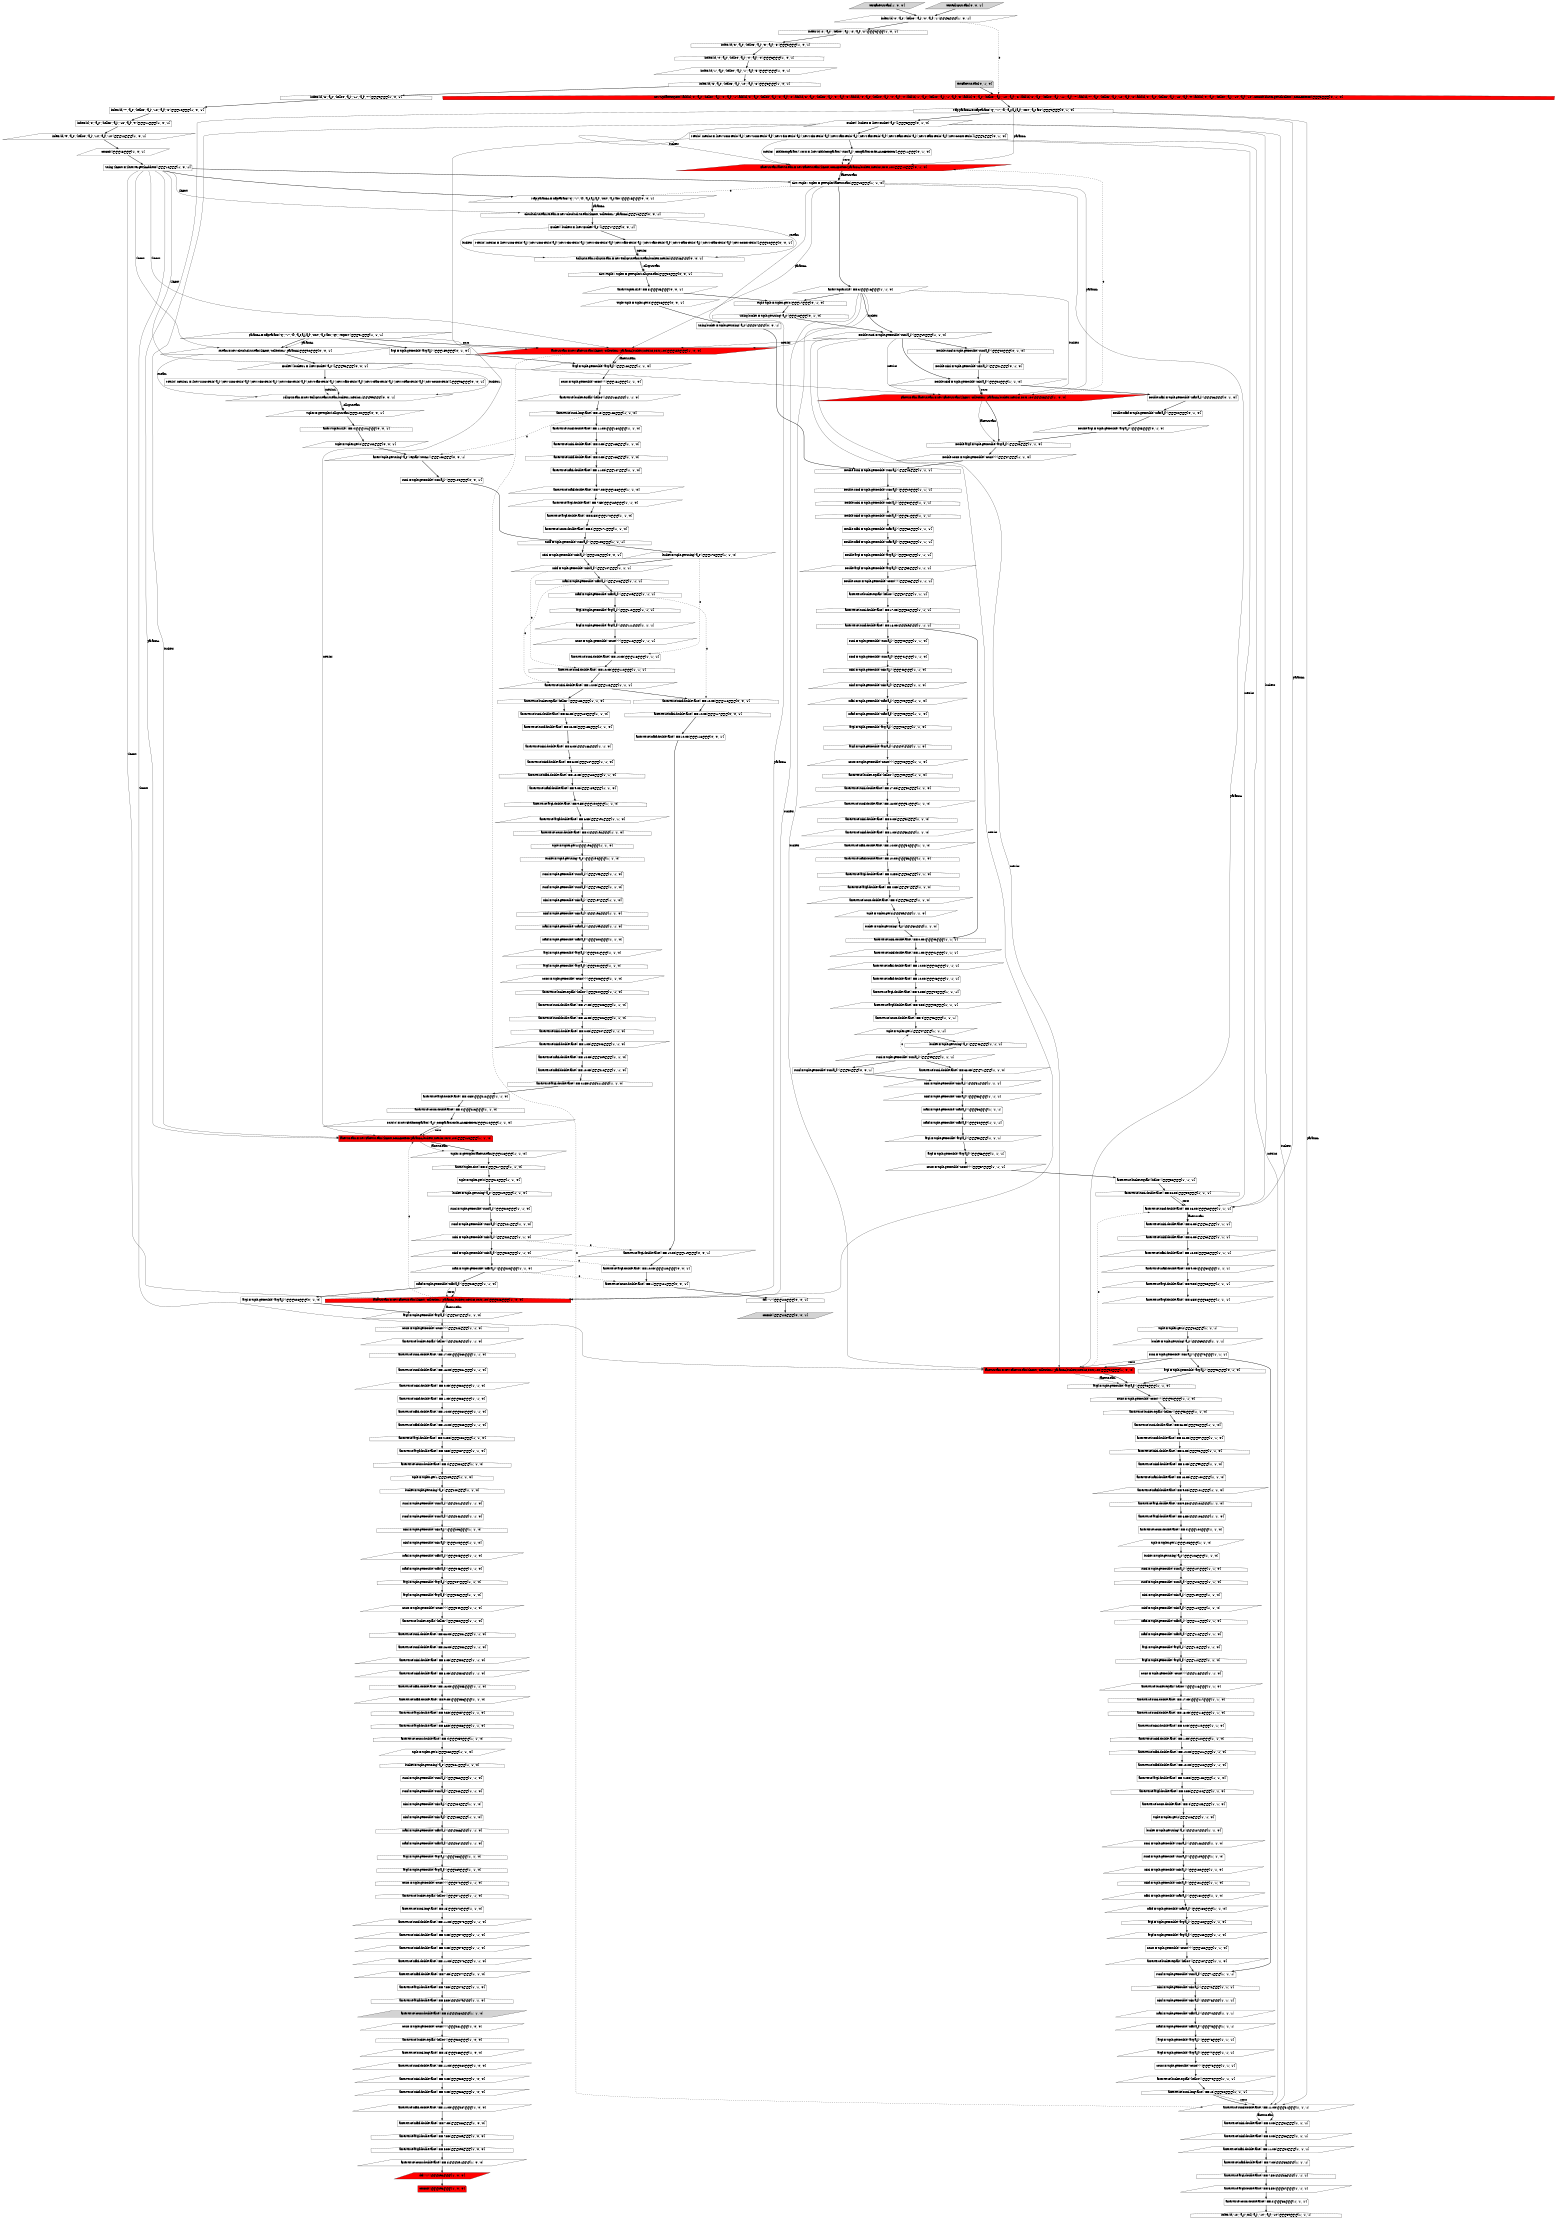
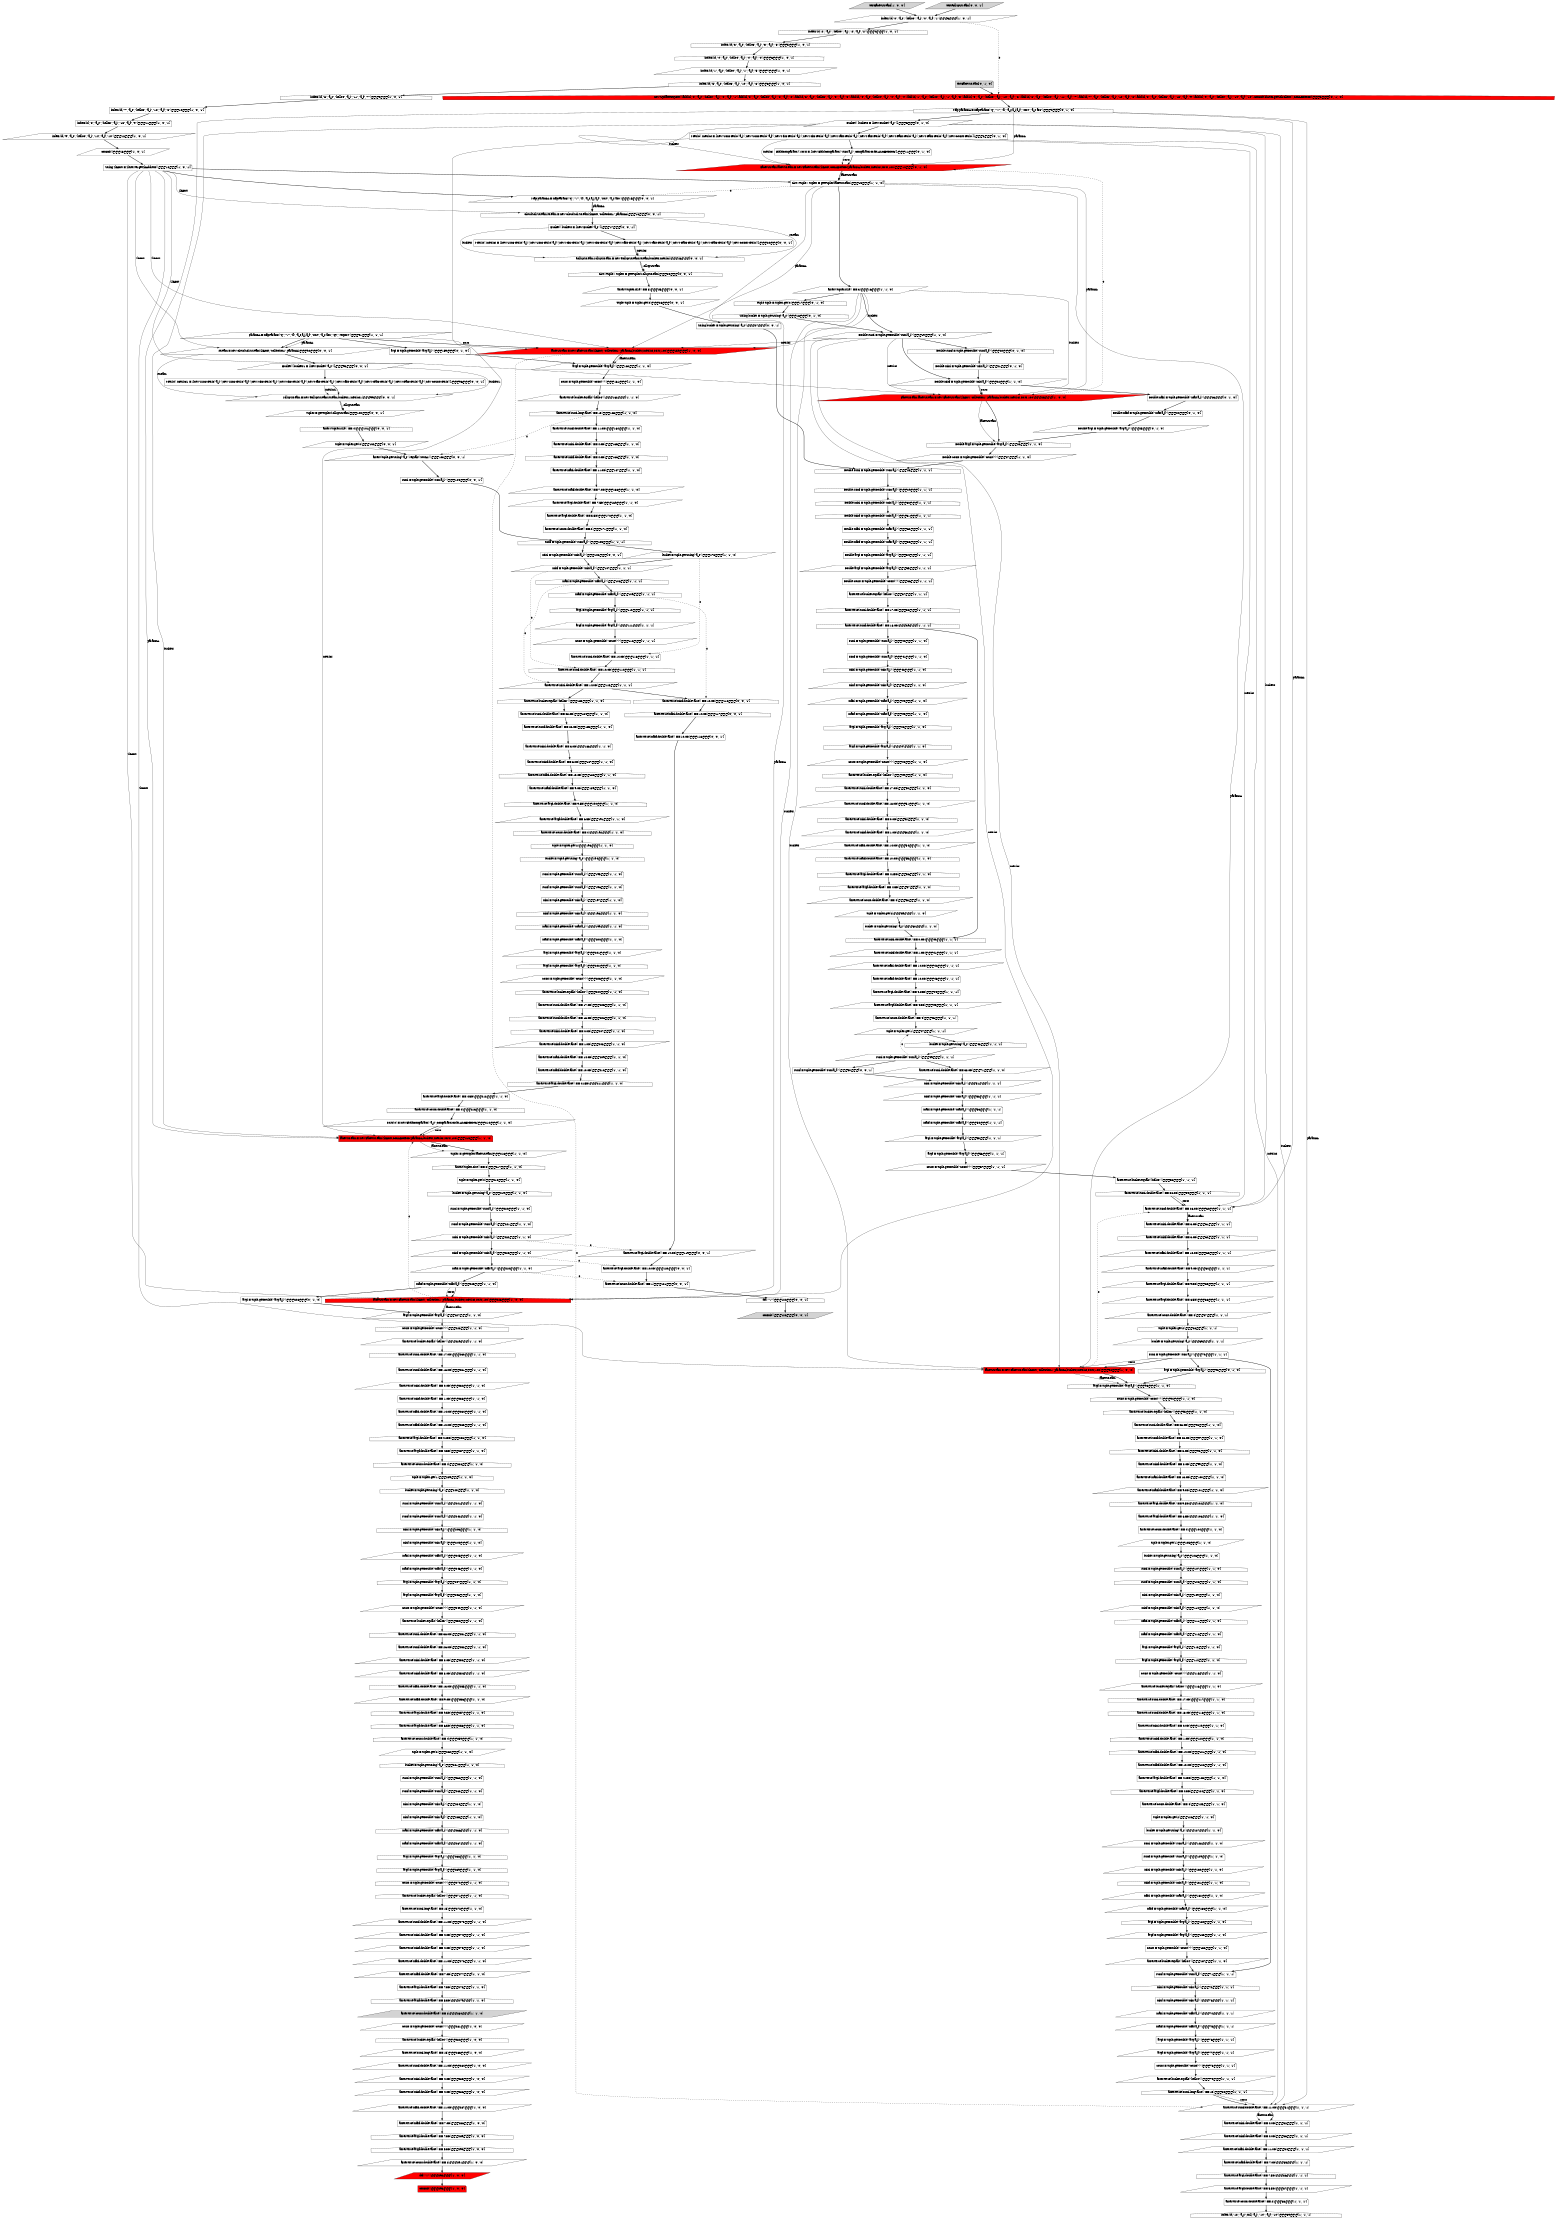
edge "assert(tuples.size() == 3)@@@25@@@['0', '0', '1']" -> "Tuple tuple = tuples.get(0)@@@17@@@['0', '1', '0']": now "assert(tuples.size() == 3)@@@25@@@['0', '0', '1']" -> "Tuple tuple = tuples.get(0)@@@26@@@['0', '0', '1']"
edge "tuples = getTuples(rollupStream)@@@100@@@['0', '0', '1']" -> "assert(tuples.size() == 4)@@@101@@@['0', '0', '1']": removed
edge "assertTrue(count.doubleValue() == 4)@@@58@@@['1', '1', '0']" -> "tuple = tuples.get(2)@@@59@@@['1', '1', '0']": removed
node "assertTrue(count.doubleValue() == 4)@@@67@@@['1', '1', '1']": added
edge "assertTrue(count.doubleValue() == 4)@@@125@@@['1', '1', '0']" -> "tuple = tuples.get(2)@@@126@@@['1', '1', '0']": removed
